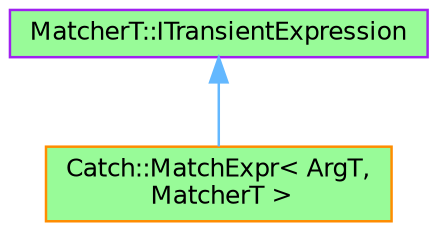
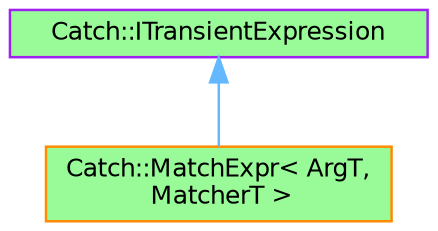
node "MatcherT::ITransientExpression": label "MatcherT::ITransientExpression" -> "Catch::ITransientExpression"
